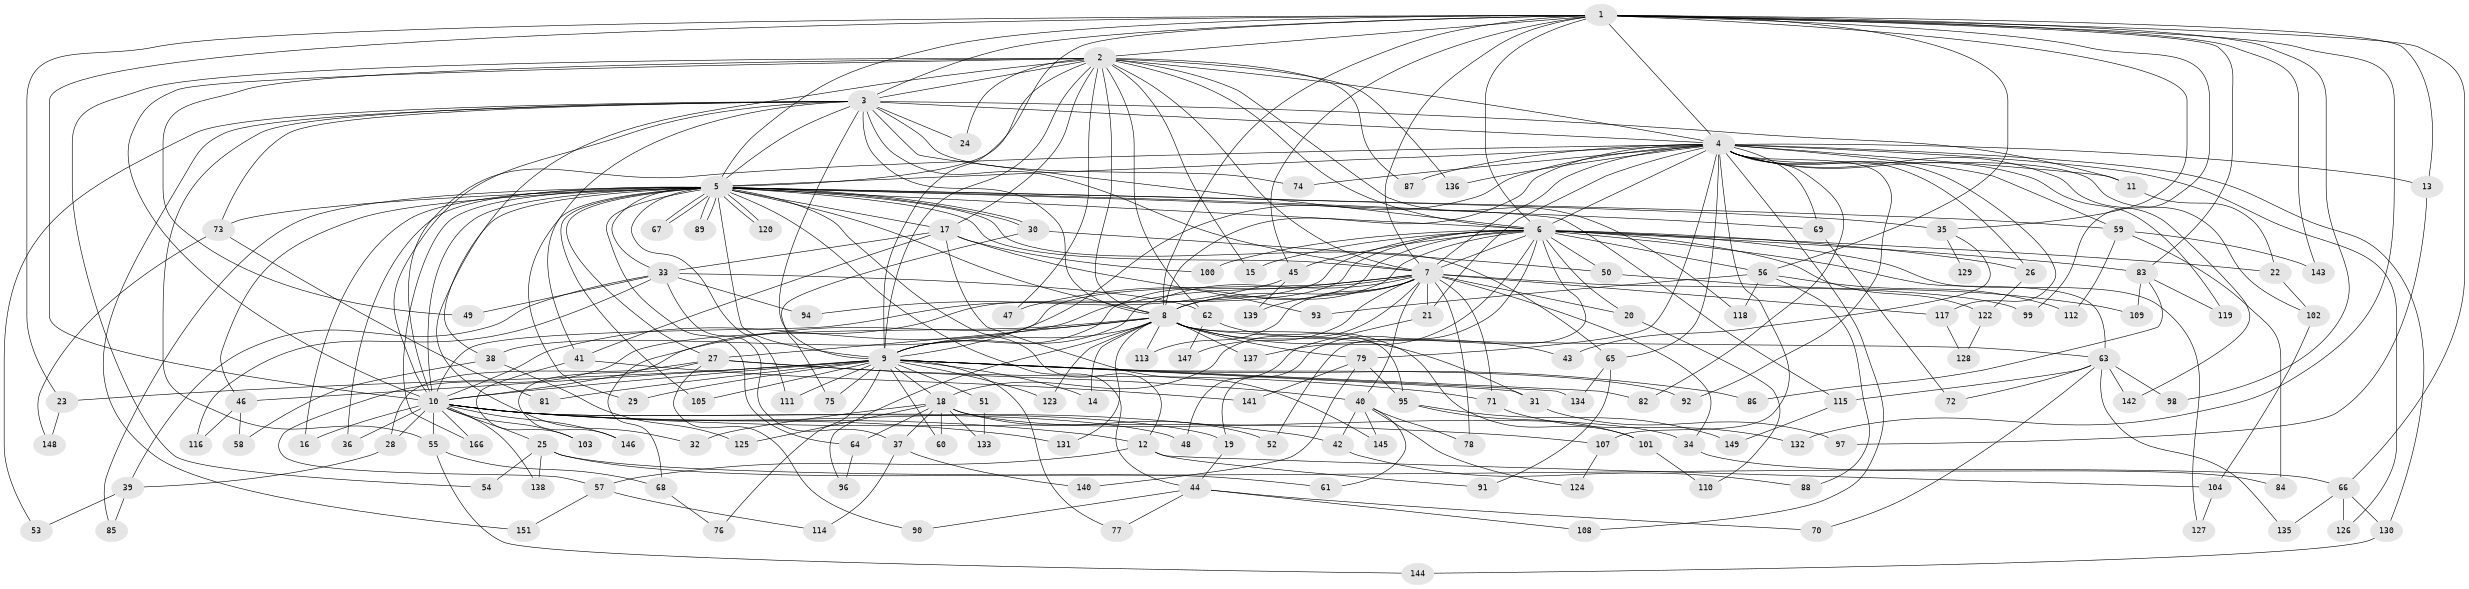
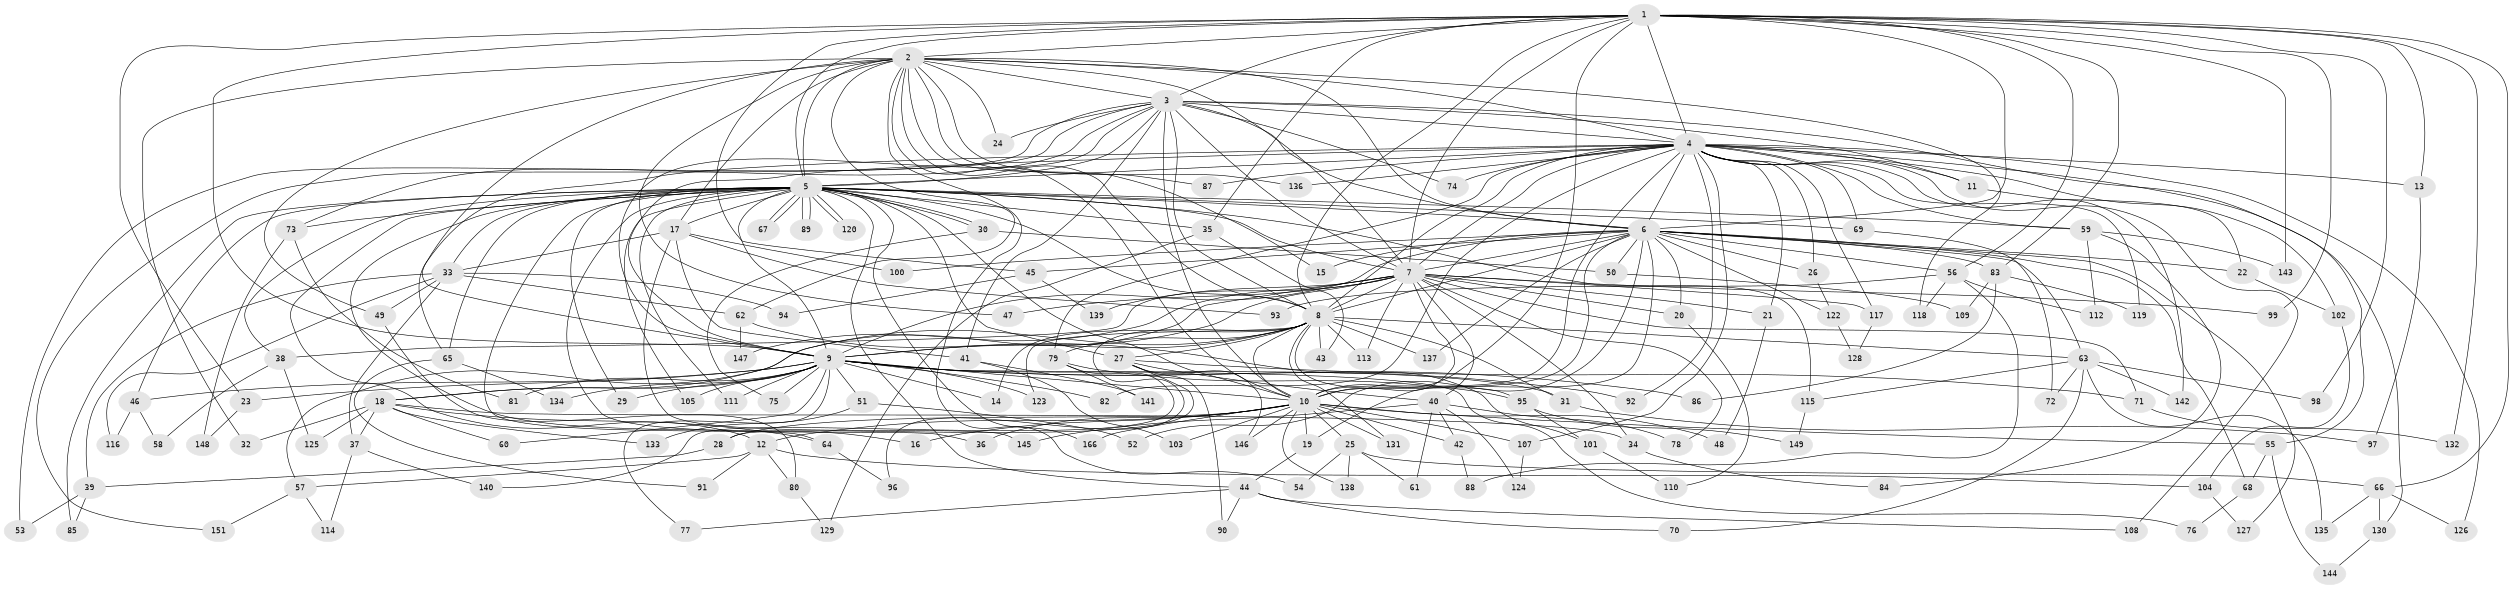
edge "18" -- "52": now "51" -- "52"
node "80": added
